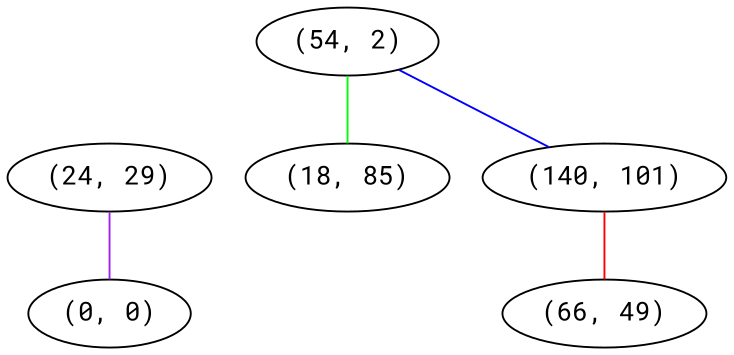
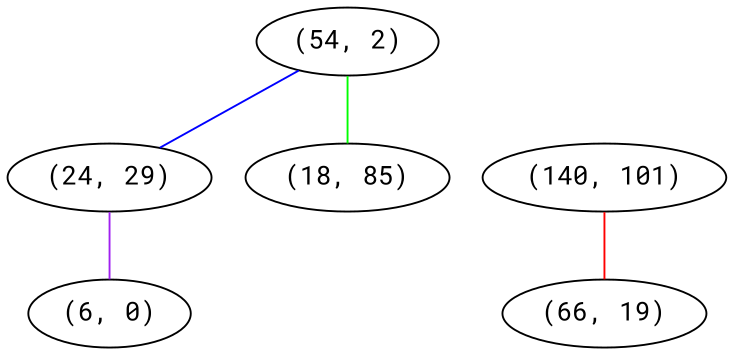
edge "(54, 2)" -- "(140, 101)": now "(54, 2)" -- "(24, 29)"
node "(0, 0)": label "(0, 0)" -> "(6, 0)"
node "(66, 49)": label "(66, 49)" -> "(66, 19)"
